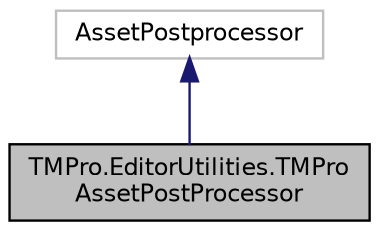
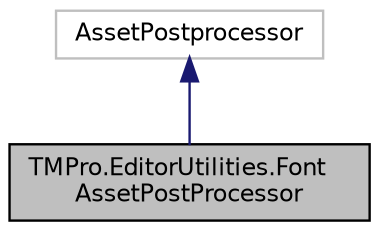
node "TMPro.EditorUtilities.TMPro AssetPostProcessor": label "TMPro.EditorUtilities.TMPro AssetPostProcessor" -> "TMPro.EditorUtilities.Font AssetPostProcessor"
